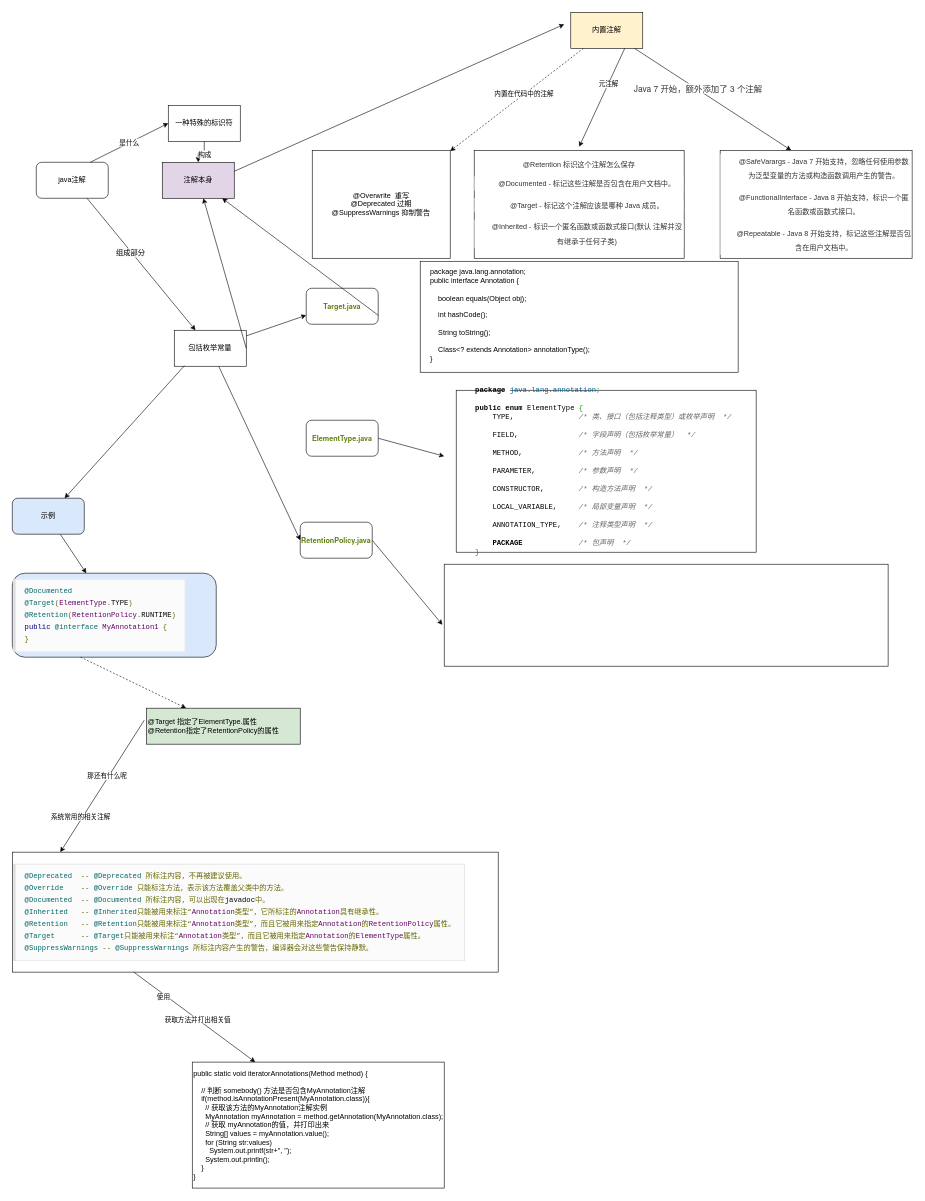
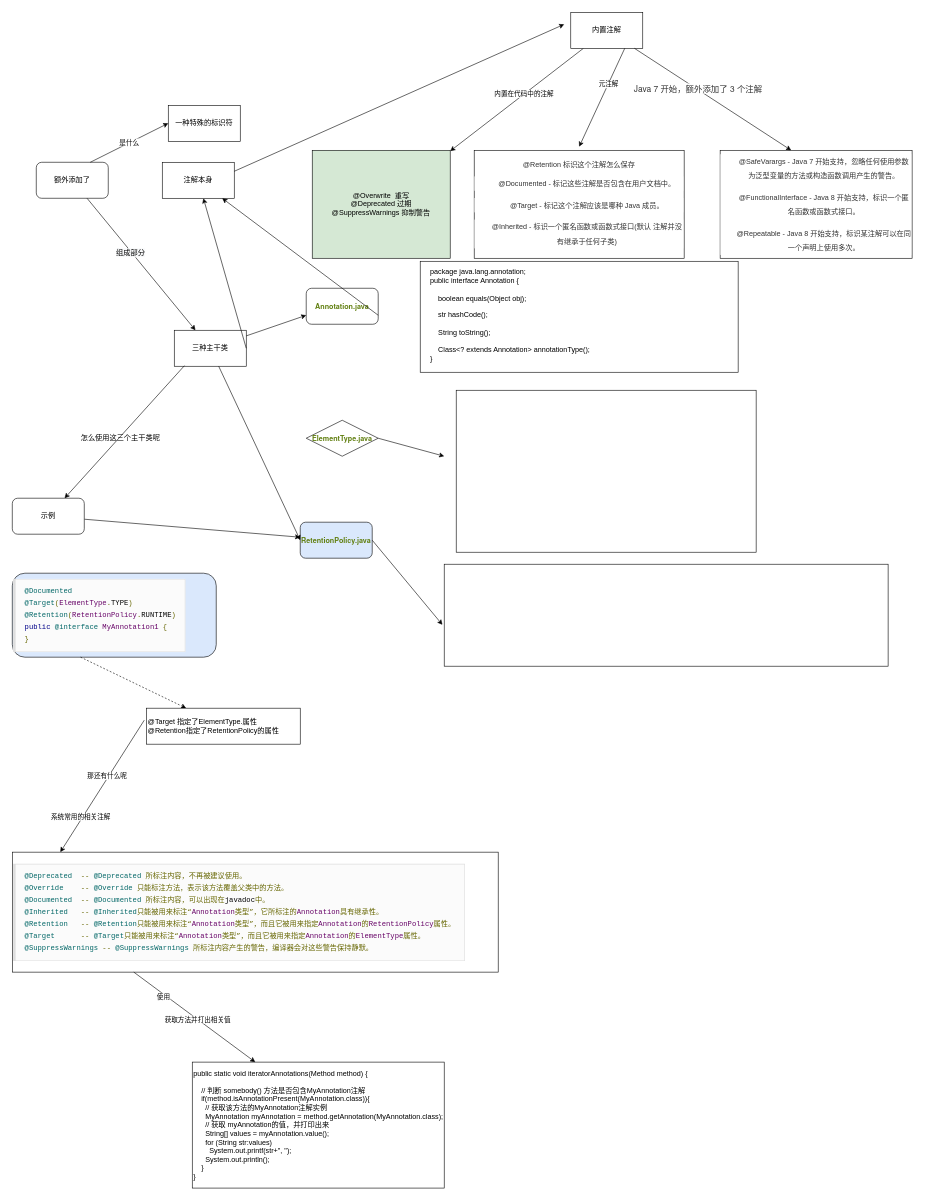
node "内置注解": fillcolor #fff2cc -> #ffffff
edge "内置注解" -> "@Overwrite 重写 @Deprecated 过期 @SuppressWarnings 抑制警告": style dashed -> solid
edge "一种特殊的标识符" -> "注解本身": removed, label "构成"
node "java注解": label "java注解" -> "额外添加了"
node "注解本身": fillcolor #e1d5e7 -> #ffffff
node "@Overwrite 重写 @Deprecated 过期 @SuppressWarnings 抑制警告": fillcolor #ffffff -> #d5e8d4
node "@SafeVarargs - Java 7 开始支持，忽略任何使用参数为泛型变量的方法或构造函数调用产生的警告。 @FunctionalInterface - Java 8 开始支持，标识一个匿名函数或函数式接口。 @Repeatable - Java 8 开始支持，标记这些注解是否包含在用户文档中。": label "@SafeVarargs - Java 7 开始支持，忽略任何使用参数为泛型变量的方法或构造函数调用产生的警告。 @FunctionalInterface - Java 8 开始支持，标识一个匿名函数或函数式接口。 @Repeatable - Java 8 开始支持，标记这些注解是否包含在用户文档中。" -> "@SafeVarargs - Java 7 开始支持，忽略任何使用参数为泛型变量的方法或构造函数调用产生的警告。 @FunctionalInterface - Java 8 开始支持，标识一个匿名函数或函数式接口。 @Repeatable - Java 8 开始支持，标识某注解可以在同一个声明上使用多次。"
node "Target.java": label "Target.java" -> "Annotation.java"
node "package java.lang.annotation; public interface Annotation { boolean equals(Object obj); int hashCode(); String toString(); Class<? extends Annotation> annotationType(); }": label "package java.lang.annotation; public interface Annotation { boolean equals(Object obj); int hashCode(); String toString(); Class<? extends Annotation> annotationType(); }" -> "package java.lang.annotation; public interface Annotation { boolean equals(Object obj); str hashCode(); String toString(); Class<? extends Annotation> annotationType(); }"
node "包括枚举常量": label "包括枚举常量" -> "三种主干类"
node "怎么使用这三个主干类呢": added
node "ElementType.java": shape rounded rectangle -> diamond
node "package java.lang.annotation;public enum ElementType { TYPE, /* 类、接口（包括注释类型）或枚举声明 */ FIELD, /* 字段声明（包括枚举常量） */ METHOD, /* 方法声明 */ PARAMETER, /* 参数声明 */ CONSTRUCTOR, /* 构造方法声明 */ LOCAL_VARIABLE, /* 局部变量声明 */ ANNOTATION_TYPE, /* 注释类型声明 */ PACKAGE /* 包声明 */}": removed
node "示例": fillcolor #dae8fc -> #ffffff
node "RetentionPolicy.java": fillcolor #ffffff -> #dae8fc
edge "示例" -> "@Documented @Target(ElementType.TYPE) @Retention(RetentionPolicy.RUNTIME) public @interface MyAnnotation1 { }": now "示例" -> "RetentionPolicy.java"
node "@Target 指定了ElementType.属性 @Retention指定了RetentionPolicy的属性": fillcolor #d5e8d4 -> #ffffff
